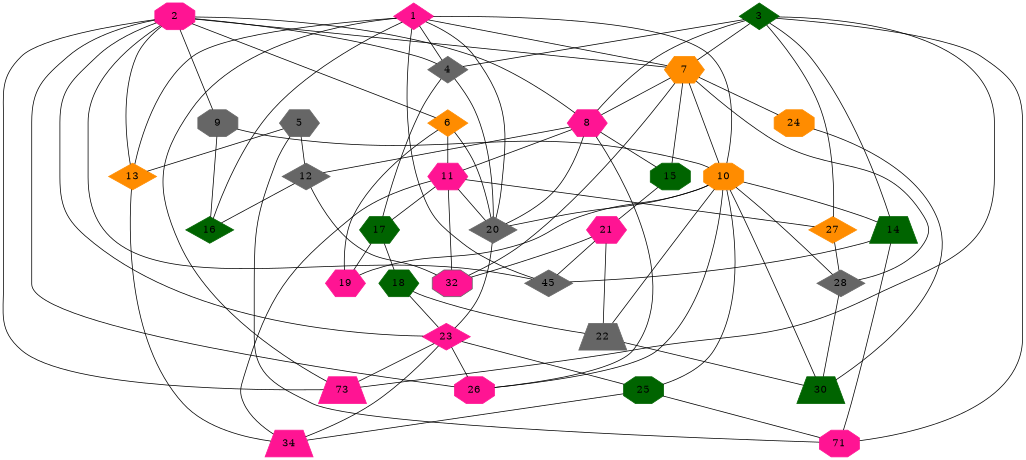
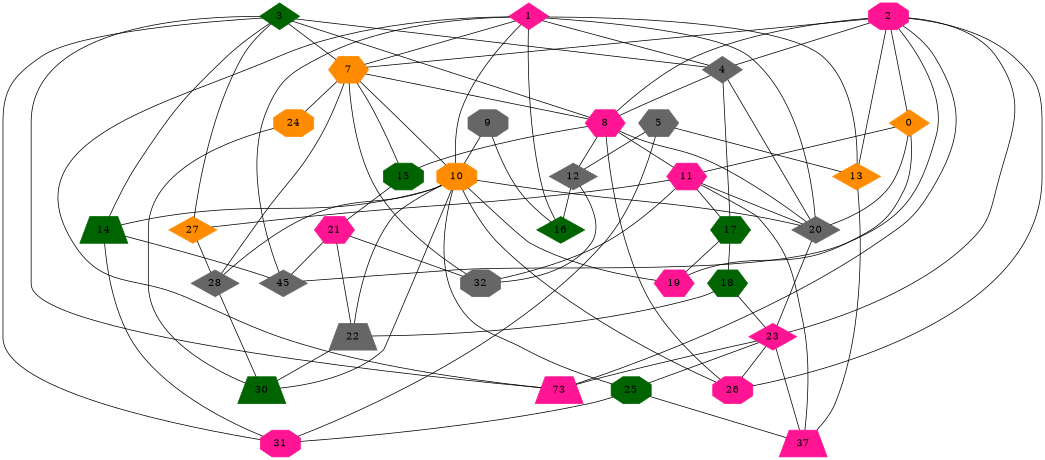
edge "2" -- "9": removed
edge "4" -- "8": added
node "6": label "6" -> "0"
node "32": fillcolor deeppink -> gray40
node "34": label "34" -> "37"
node "71": label "71" -> "31"
